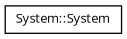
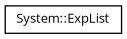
node "System::System": label "System::System" -> "System::ExpList"
